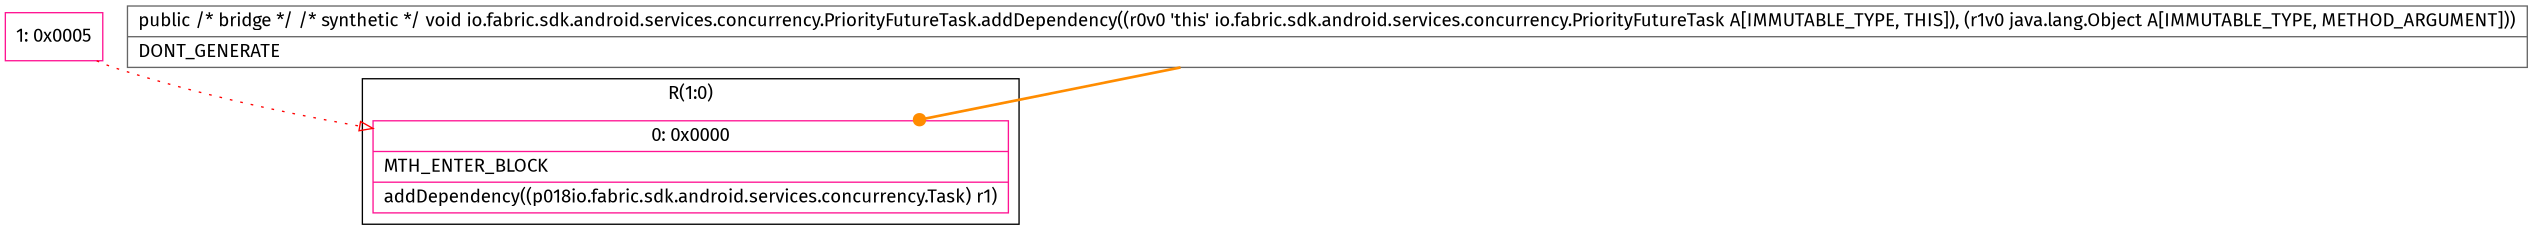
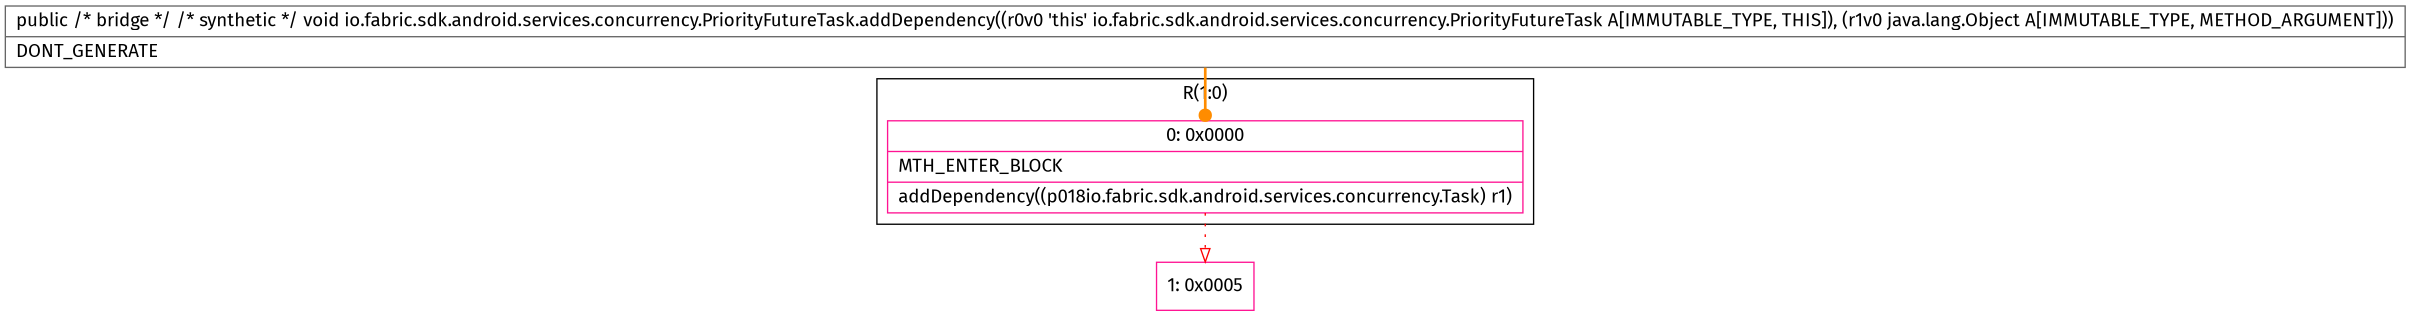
edge "1: 0x0005" -> "0: 0x0000": reversed
